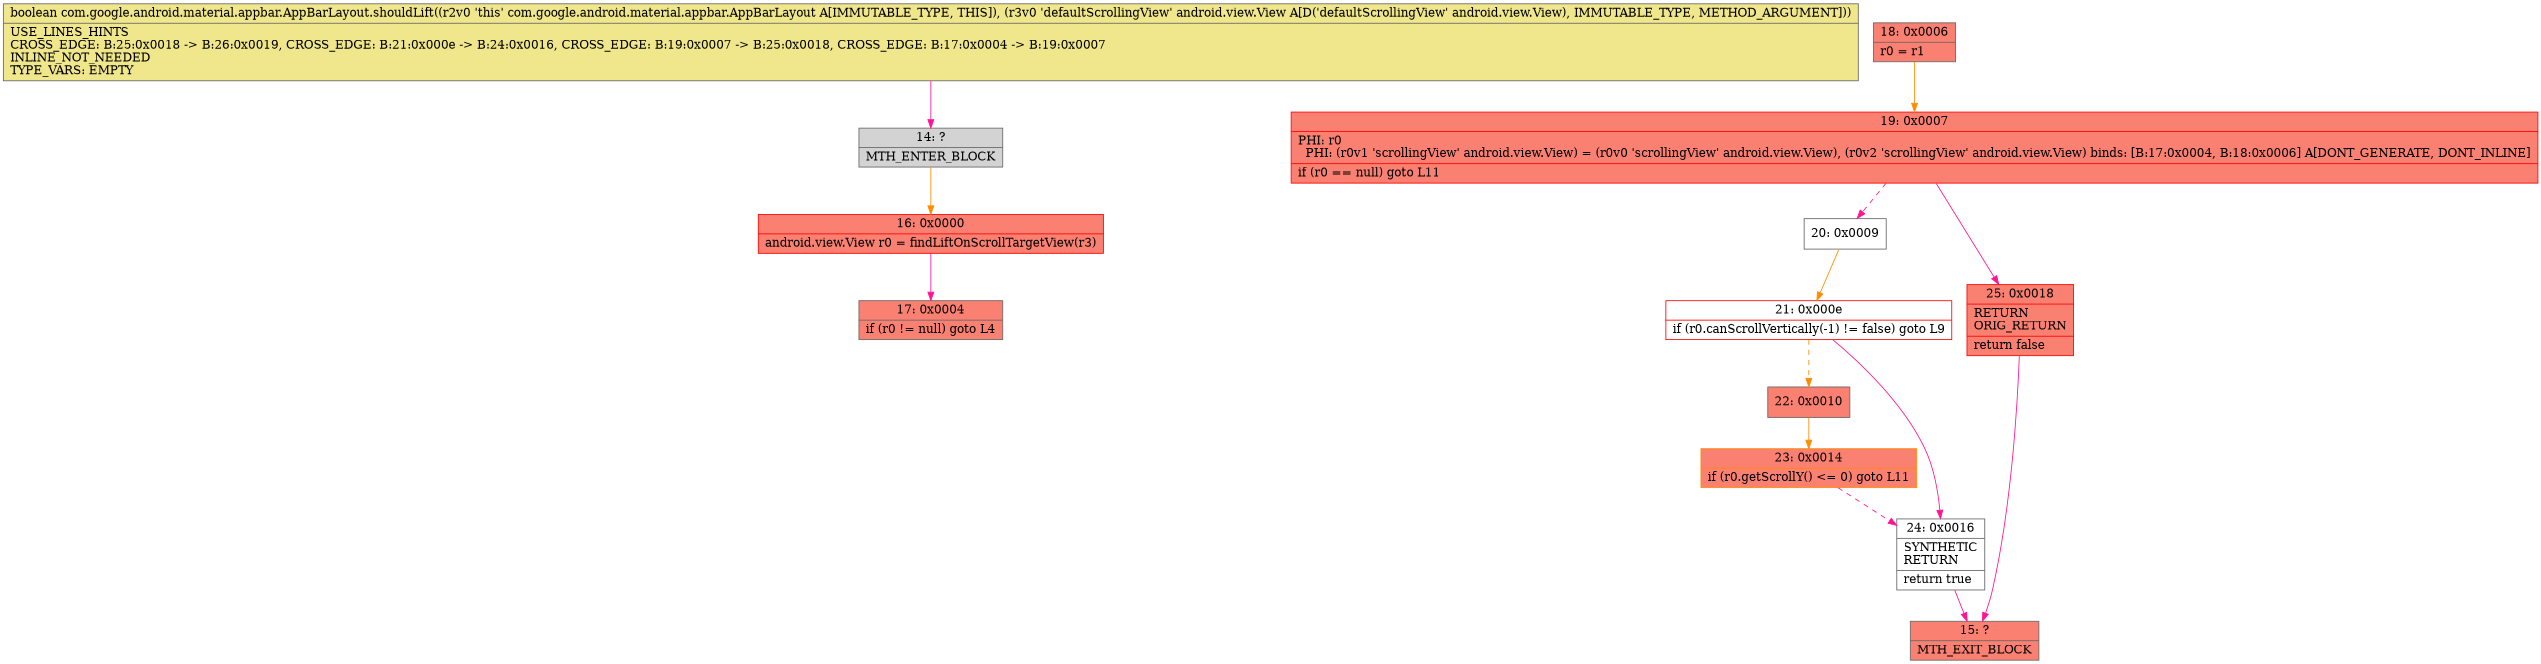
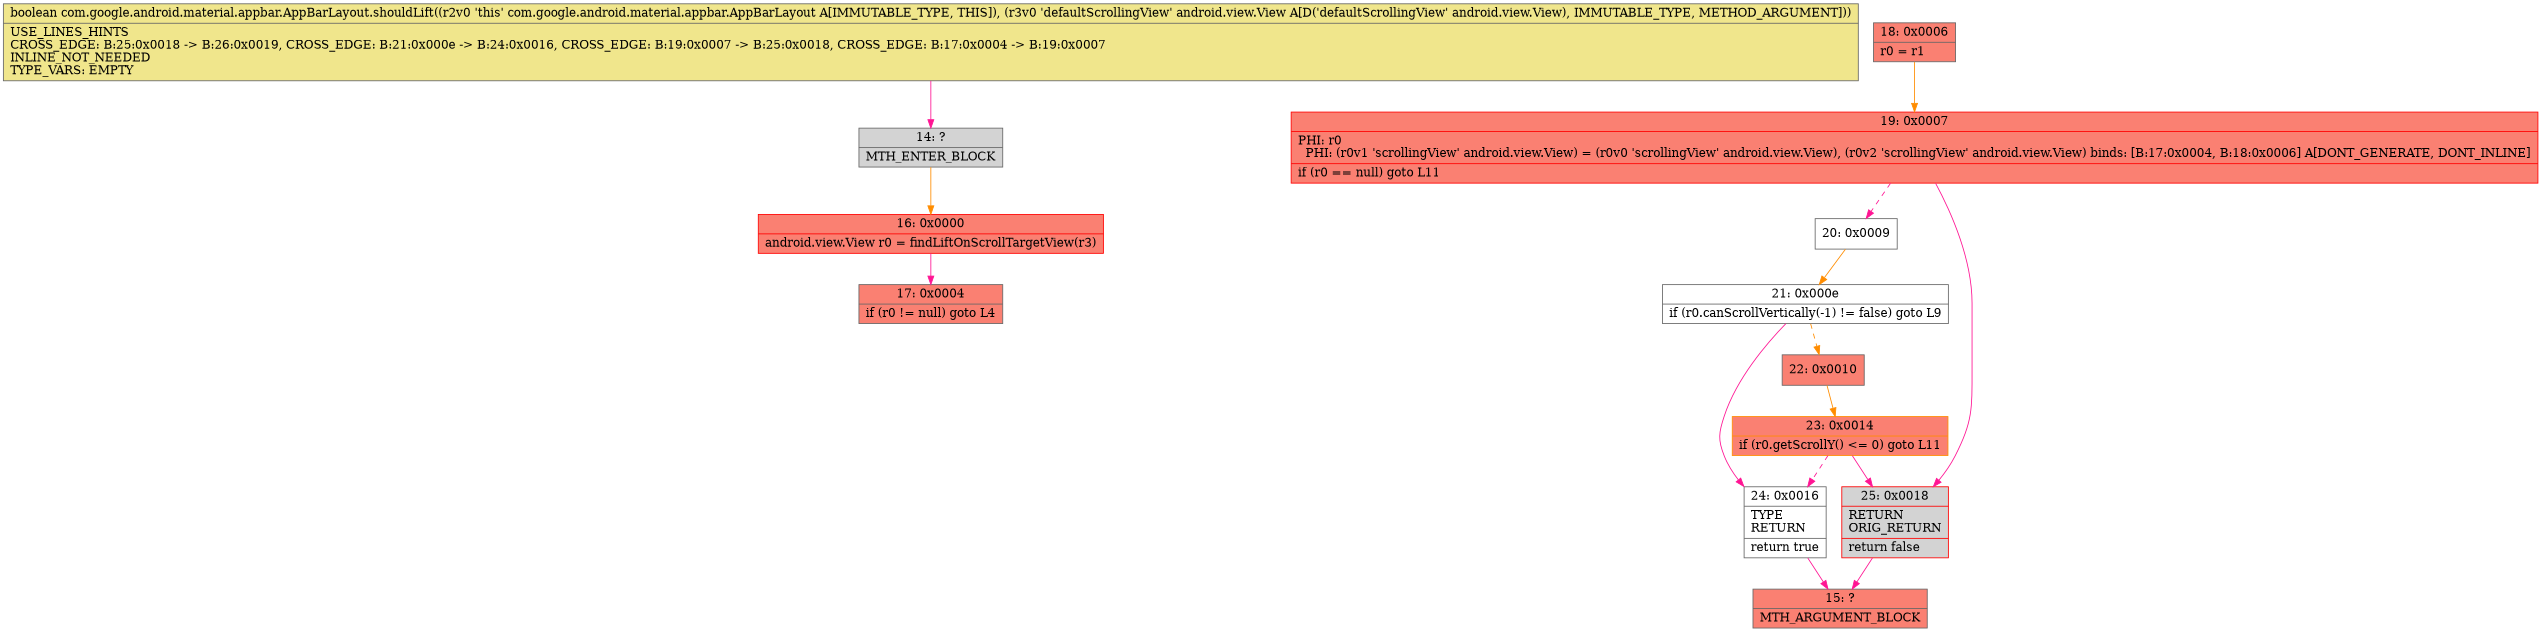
node "21: 0x000e": color red -> gray40
node "25: 0x0018": fillcolor salmon -> lightgrey
edge "23: 0x0014" -> "25: 0x0018": added
node "24: 0x0016": text "SYNTHETIC" -> "TYPE"
node "15: ?": text "MTH_EXIT_BLOCK" -> "MTH_ARGUMENT_BLOCK"
